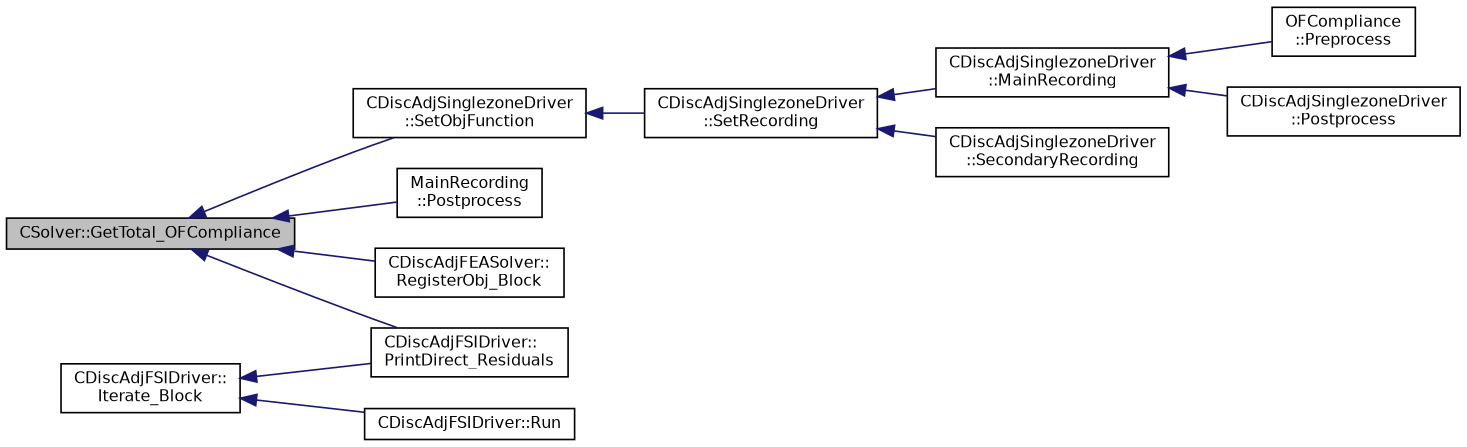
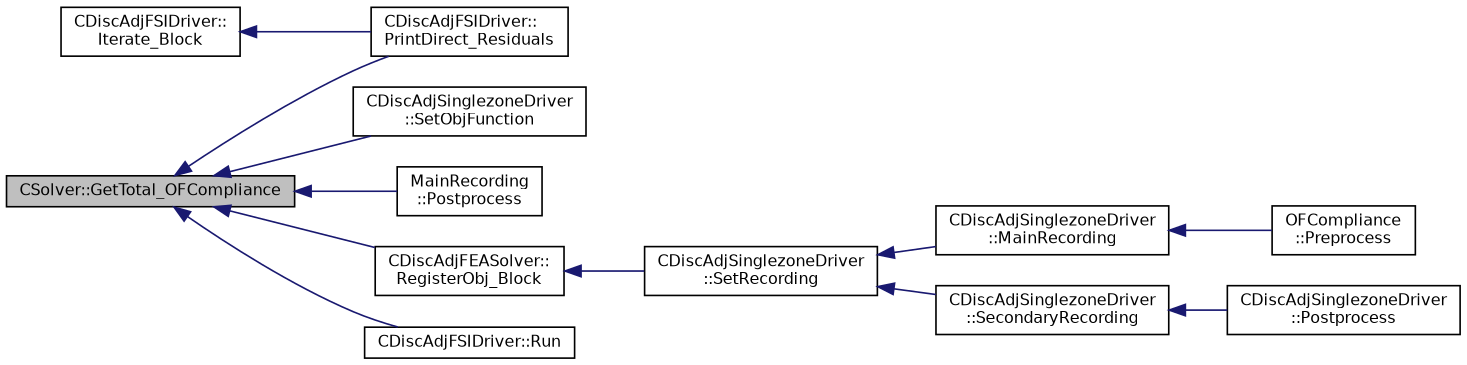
edge "CDiscAdjSinglezoneDriver ::Postprocess" -> "CDiscAdjSinglezoneDriver ::MainRecording": now "CDiscAdjSinglezoneDriver ::Postprocess" -> "CDiscAdjSinglezoneDriver ::SecondaryRecording"
edge "CDiscAdjSinglezoneDriver ::SetRecording" -> "CDiscAdjSinglezoneDriver ::SetObjFunction": now "CDiscAdjSinglezoneDriver ::SetRecording" -> "CDiscAdjFEASolver:: RegisterObj_Block"
edge "CDiscAdjFSIDriver::Run" -> "CDiscAdjFSIDriver:: Iterate_Block": now "CDiscAdjFSIDriver::Run" -> "CSolver::GetTotal_OFCompliance"
